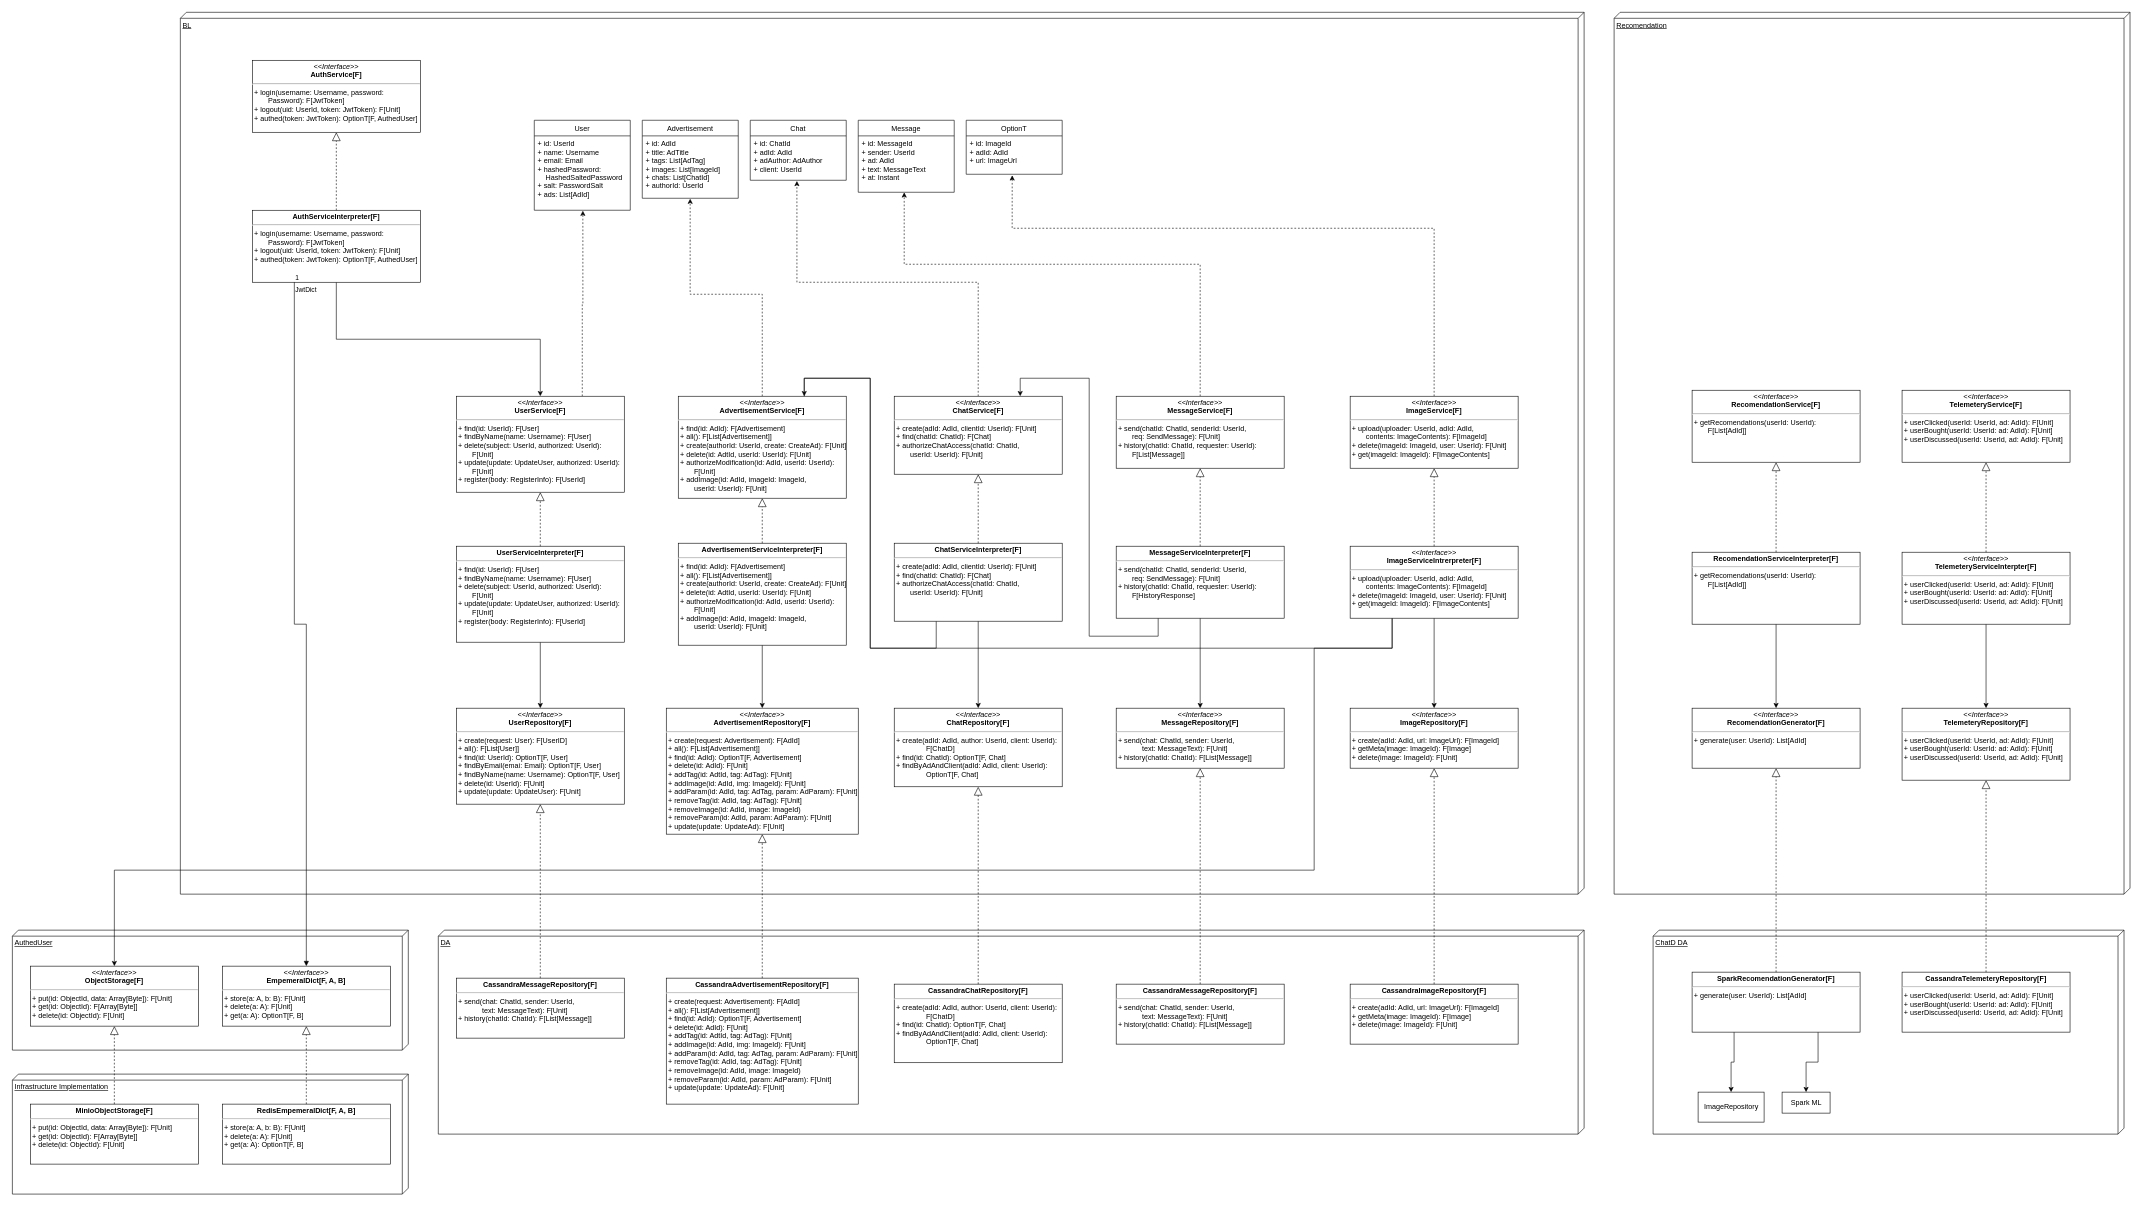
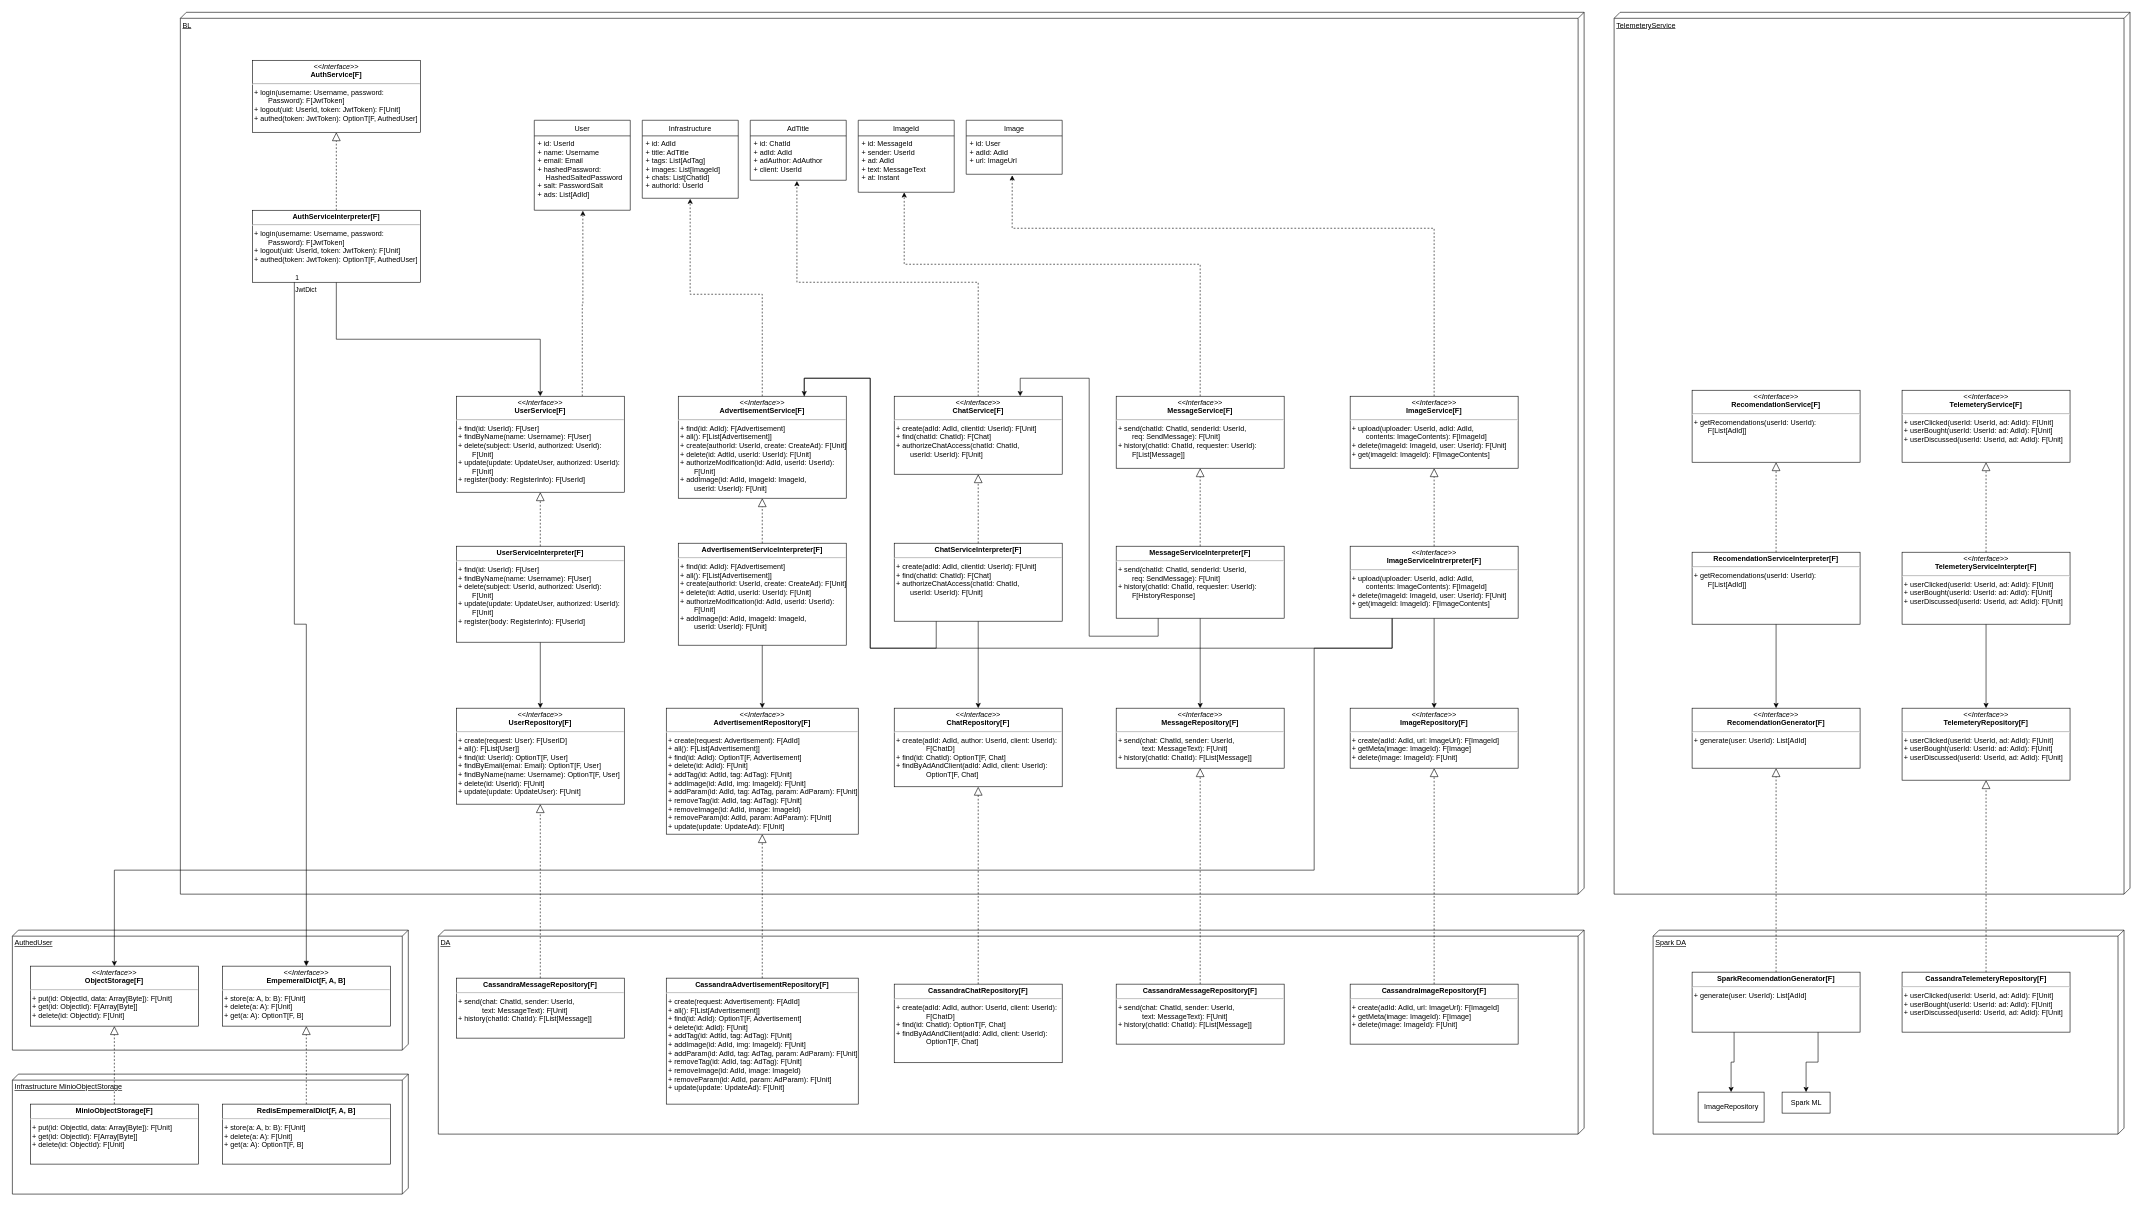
node "Recomendation": label "Recomendation" -> "TelemeteryService"
node "Advertisement": label "Advertisement" -> "Infrastructure"
node "Chat": label "Chat" -> "AdTitle"
node "Message": label "Message" -> "ImageId"
node "OptionT": label "OptionT" -> "Image"
node "+ id: ImageId + adId: AdId + url: ImageUrl": label "+ id: ImageId + adId: AdId + url: ImageUrl" -> "+ id: User + adId: AdId + url: ImageUrl"
node "ChatD DA": label "ChatD DA" -> "Spark DA"
node "Infrastructure Implementation": label "Infrastructure Implementation" -> "Infrastructure MinioObjectStorage"
